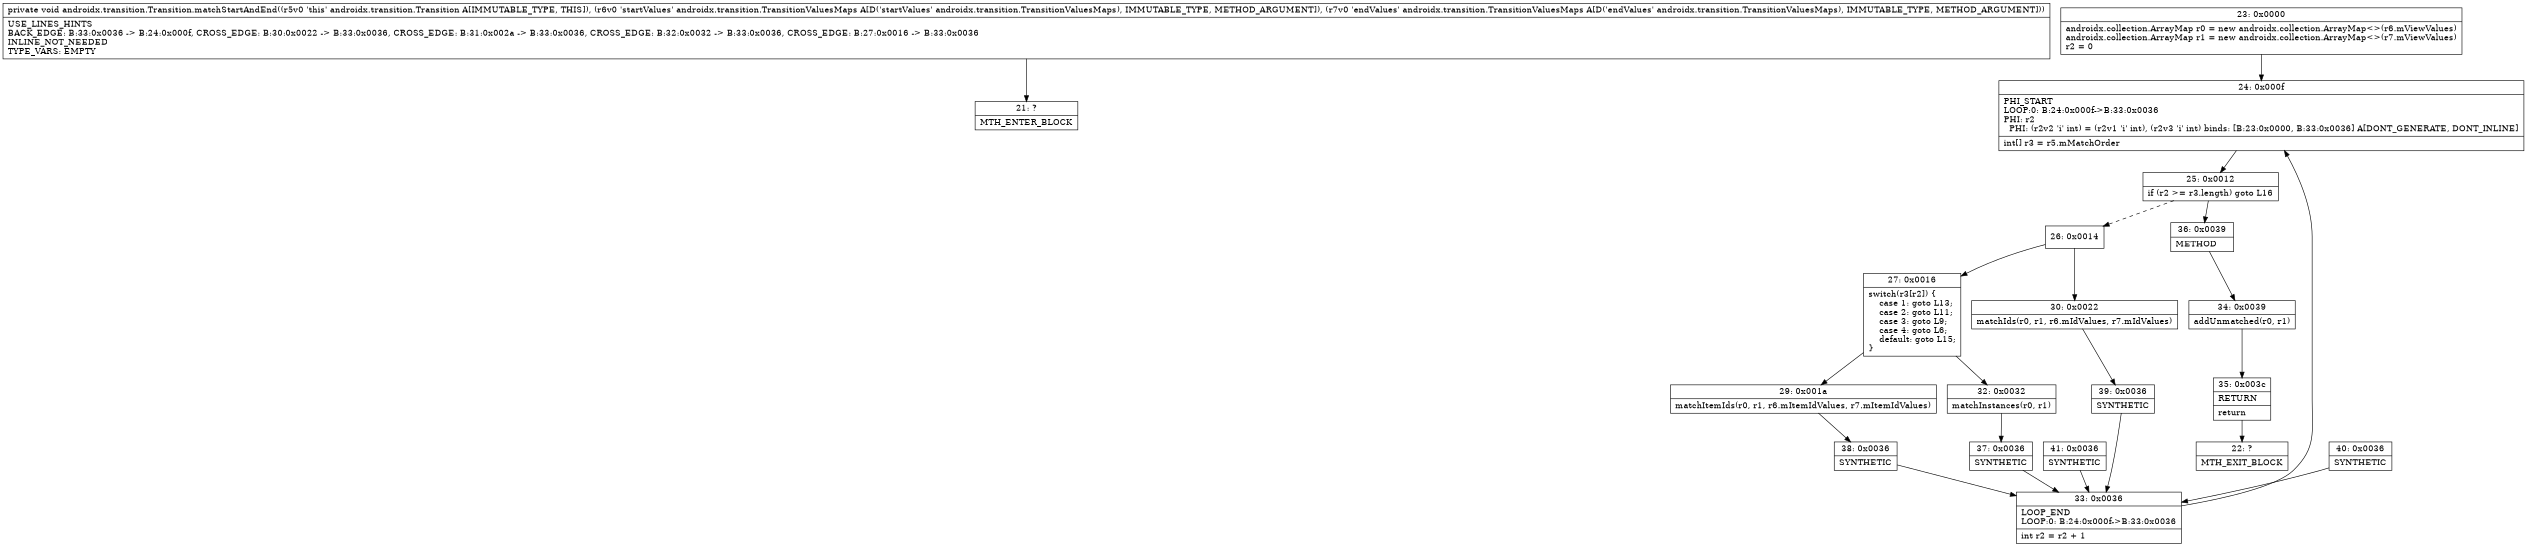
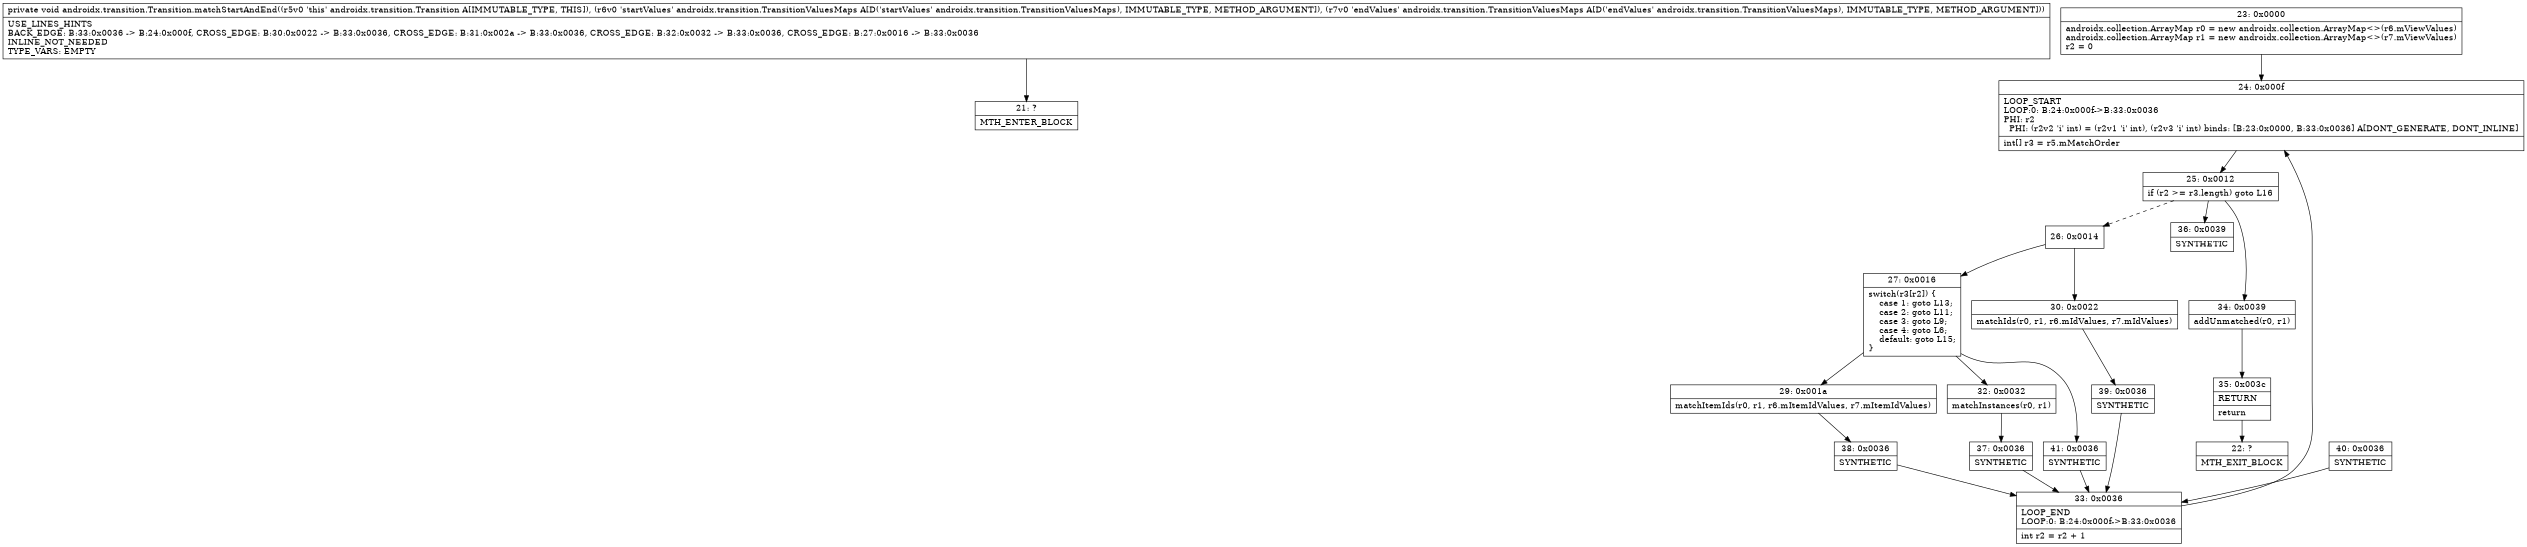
node "24: 0x000f": text "PHI_START" -> "LOOP_START"
node "36: 0x0039": text "METHOD" -> "SYNTHETIC"
edge "36: 0x0039" -> "34: 0x0039": now "25: 0x0012" -> "34: 0x0039"
edge "27: 0x0016" -> "41: 0x0036": added
